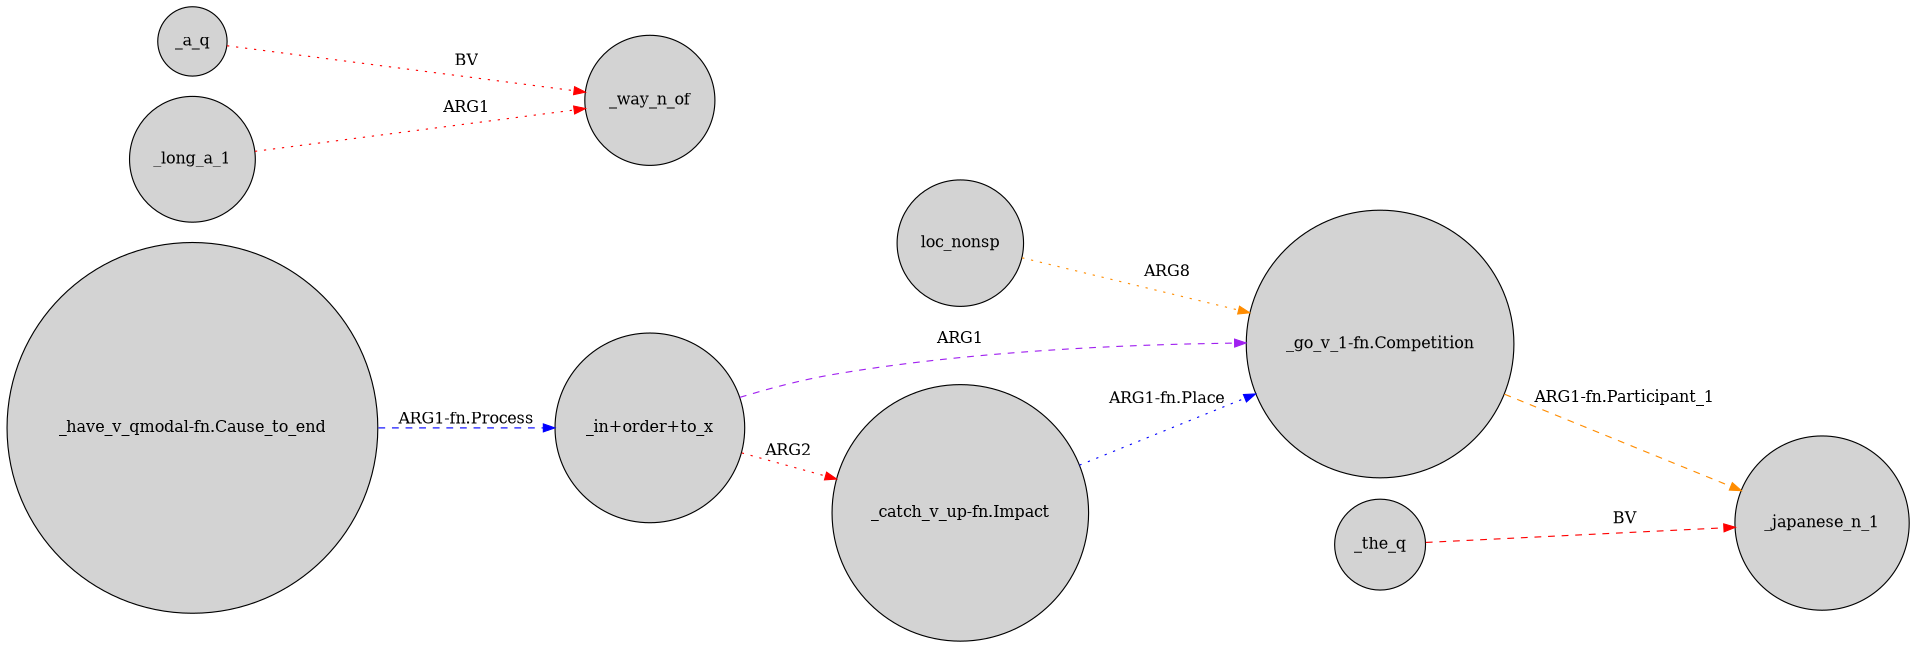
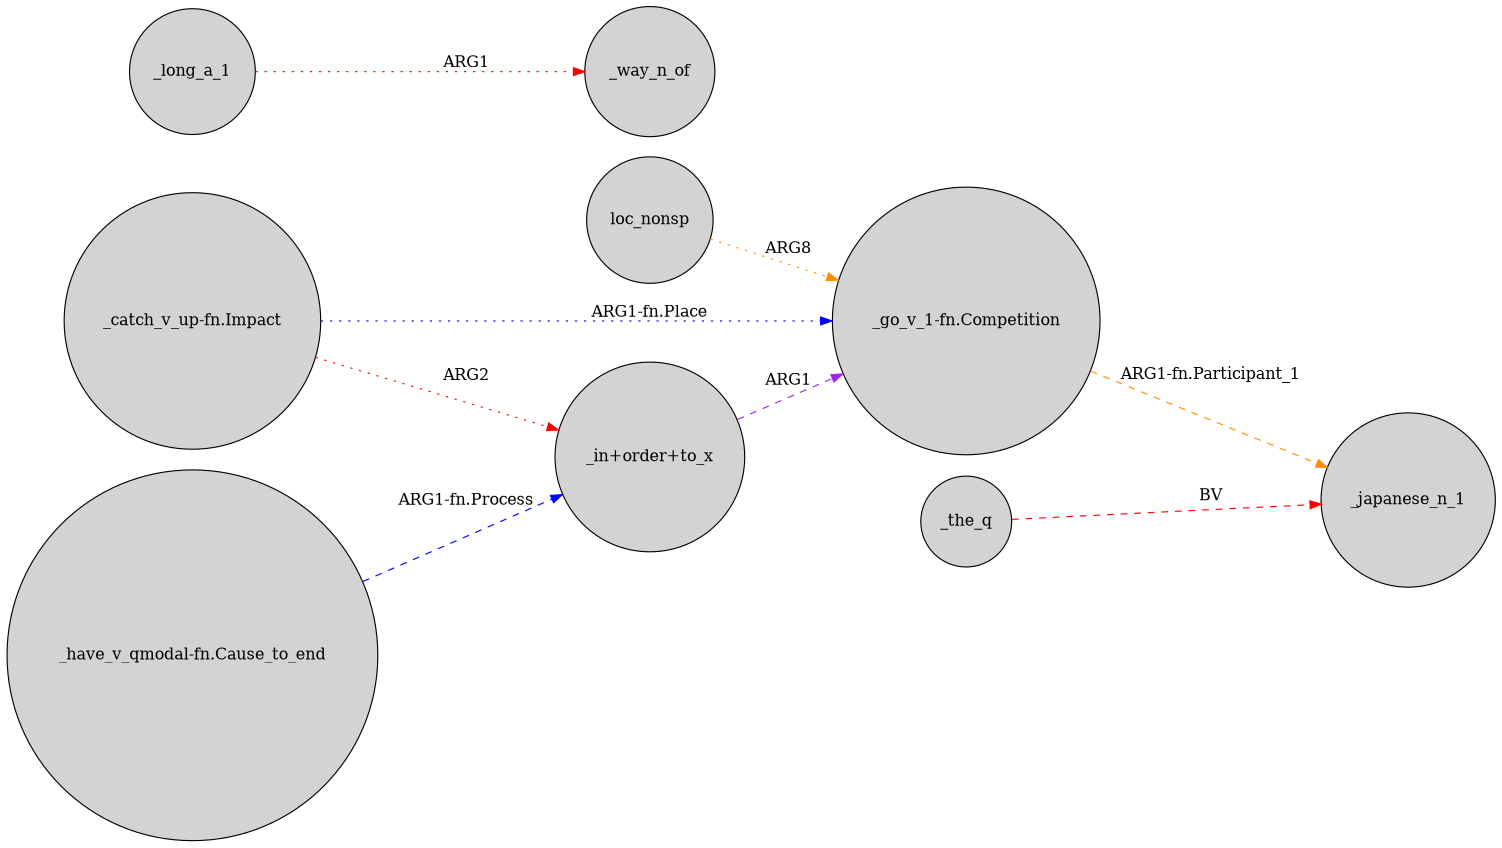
node "_a_q": removed
edge "_in+order+to_x" -> "_catch_v_up-fn.Impact": reversed
